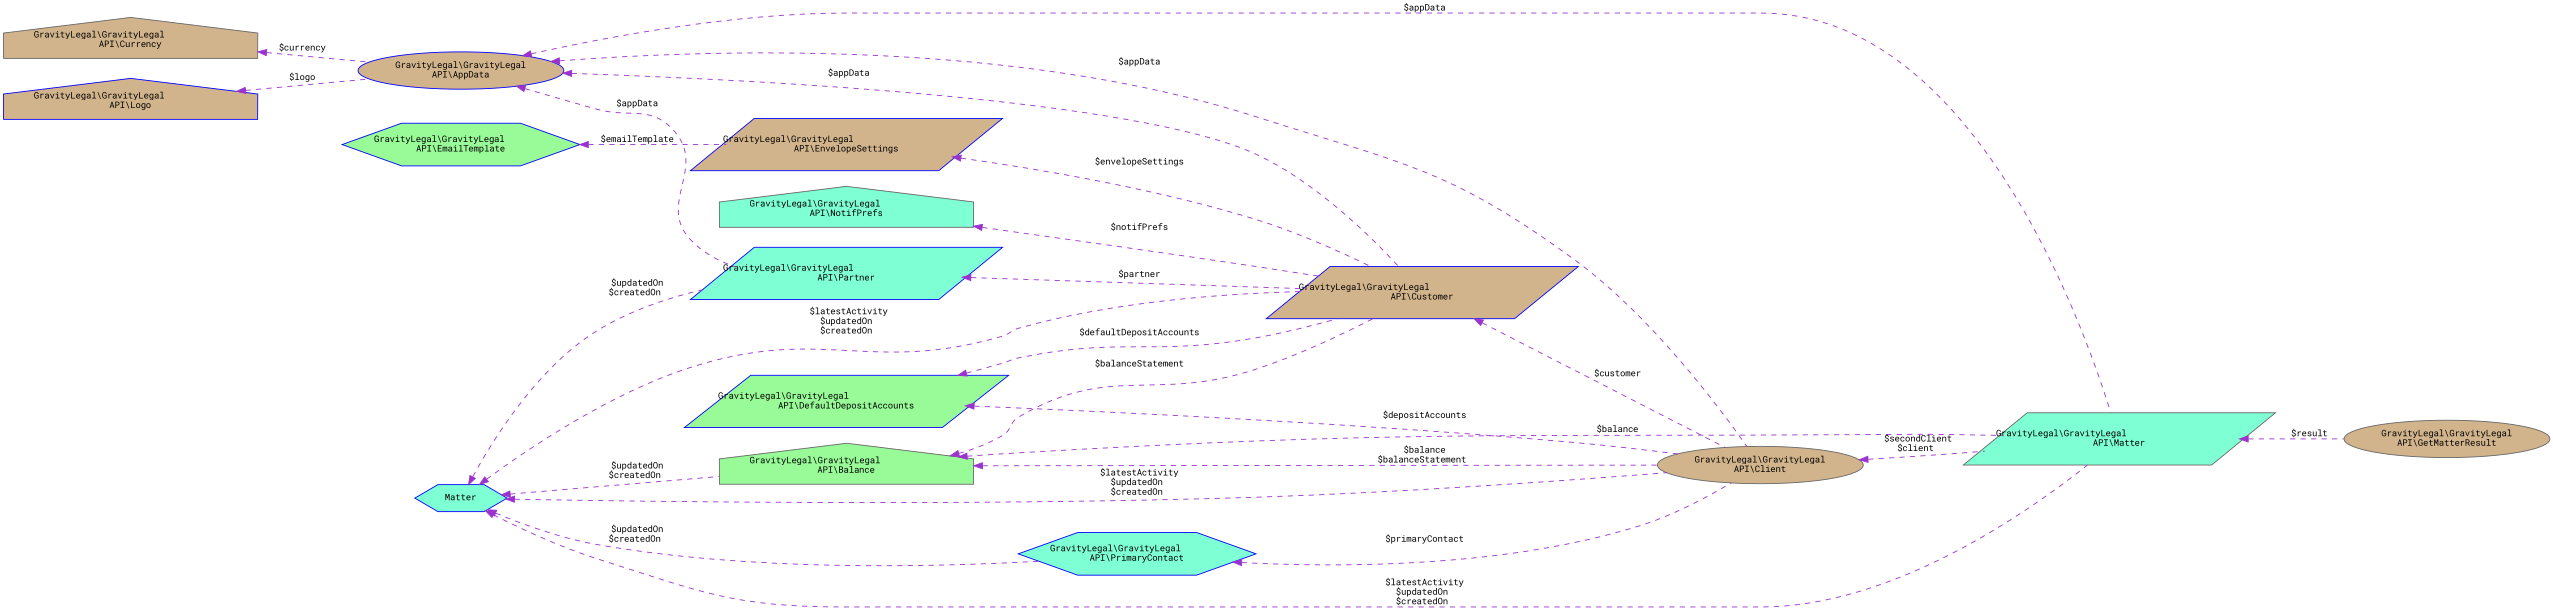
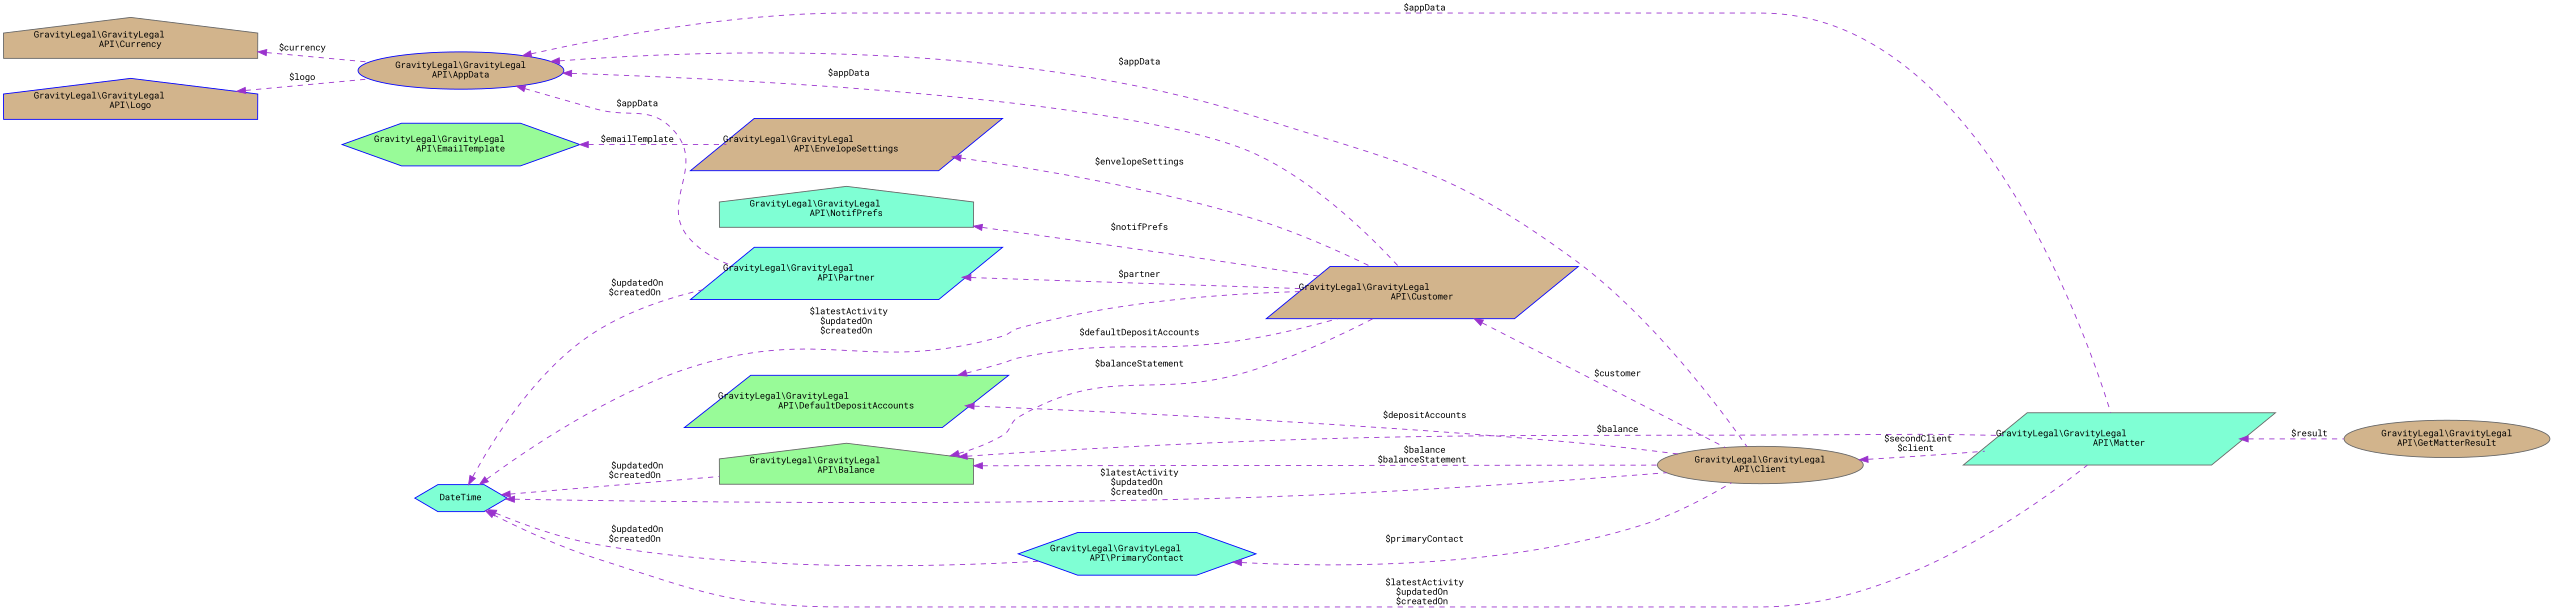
node "Matter": label "Matter" -> "DateTime"
